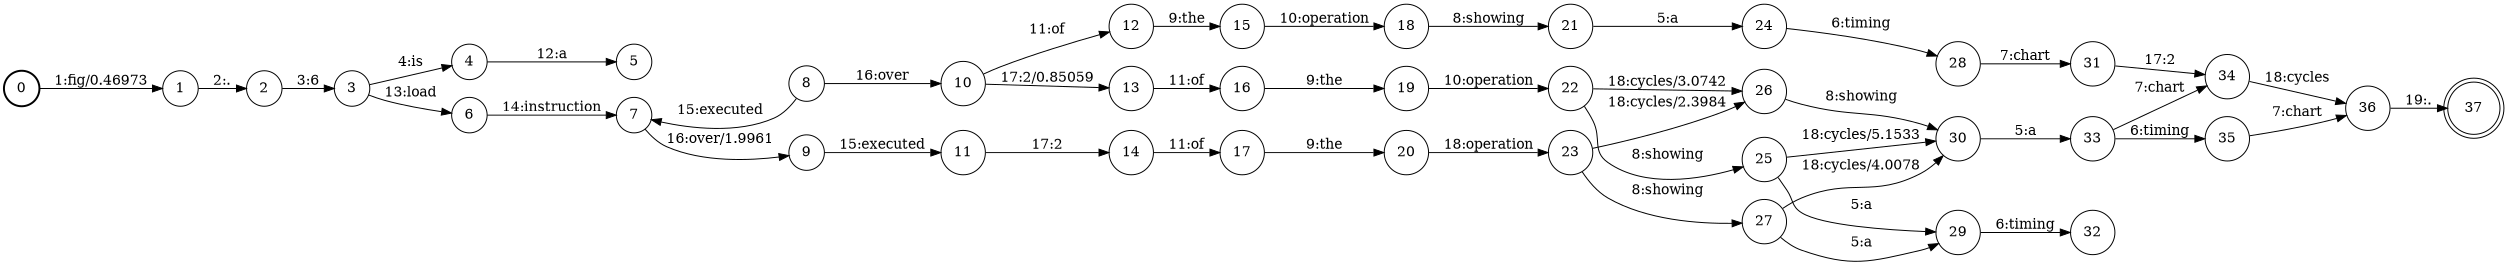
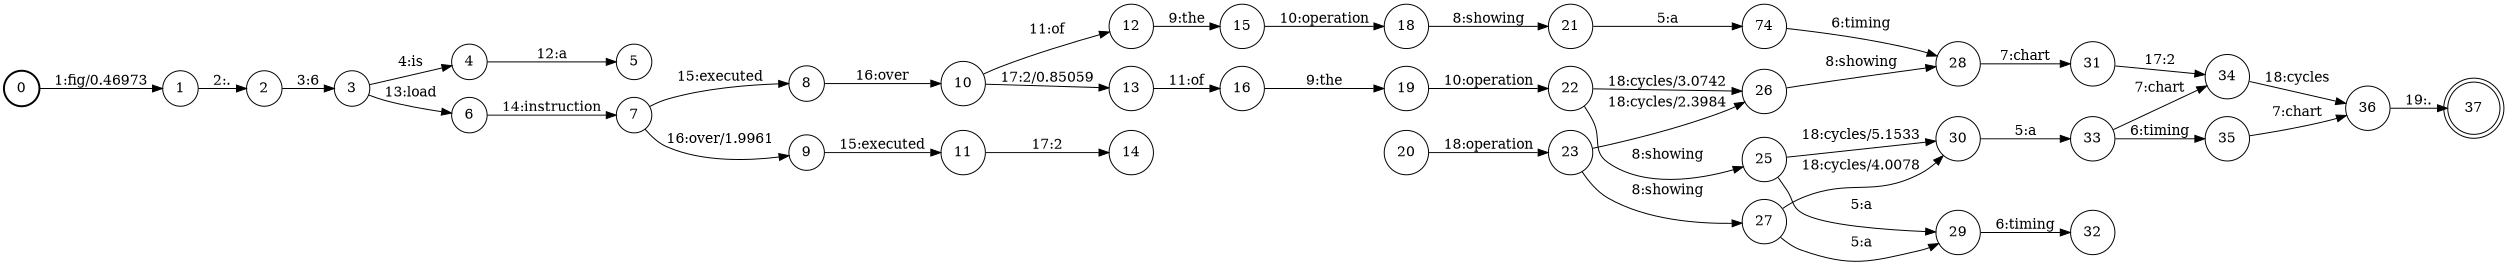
node "24": label "24" -> "74"
edge "26" -> "30": now "26" -> "28"
edge "8" -> "7": reversed
node "17": removed
